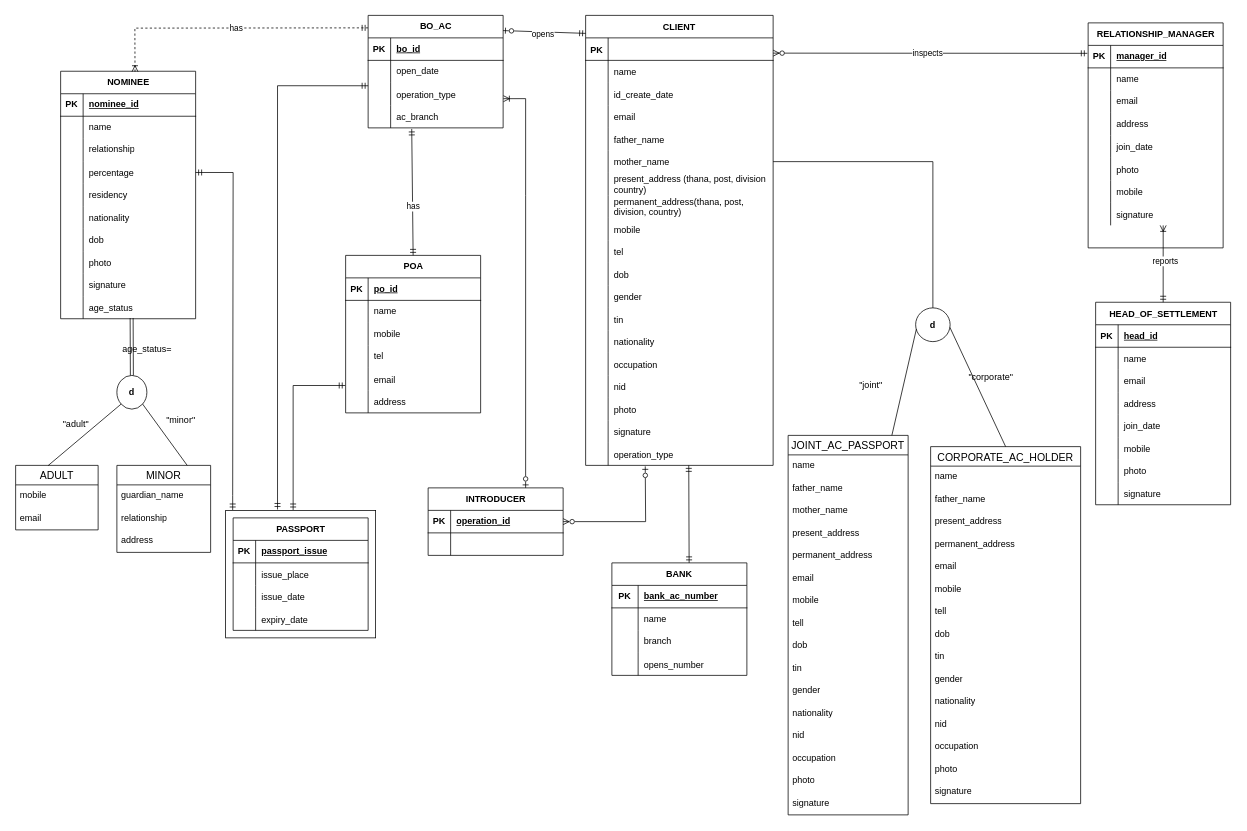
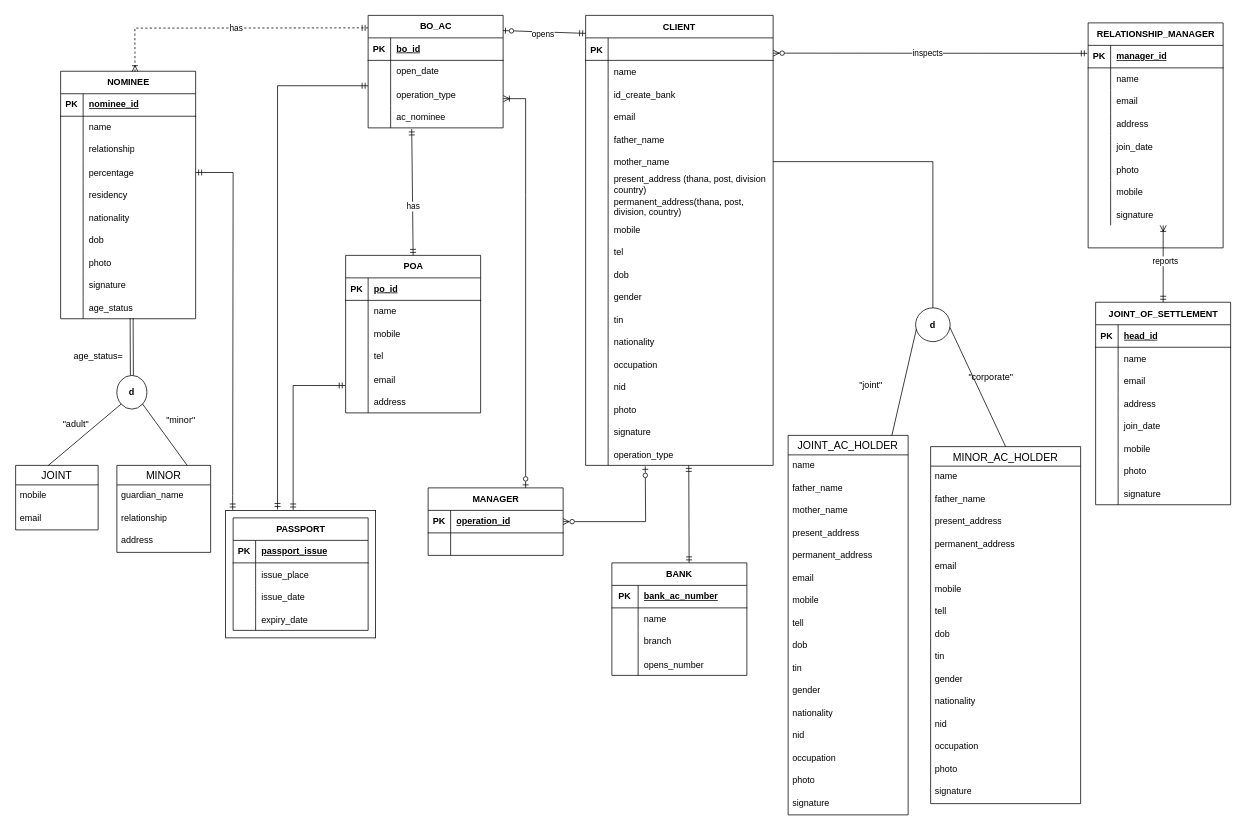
node "id_create_date": label "id_create_date" -> "id_create_bank"
node "ac_branch": label "ac_branch" -> "ac_nominee"
node "HEAD_OF_SETTLEMENT": label "HEAD_OF_SETTLEMENT" -> "JOINT_OF_SETTLEMENT"
node "age_status=": moved (147, 349) -> (98, 357)
node "JOINT_AC_PASSPORT": label "JOINT_AC_PASSPORT" -> "JOINT_AC_HOLDER"
node "CORPORATE_AC_HOLDER": label "CORPORATE_AC_HOLDER" -> "MINOR_AC_HOLDER"
node "ADULT": label "ADULT" -> "JOINT"
node "INTRODUCER": label "INTRODUCER" -> "MANAGER"
